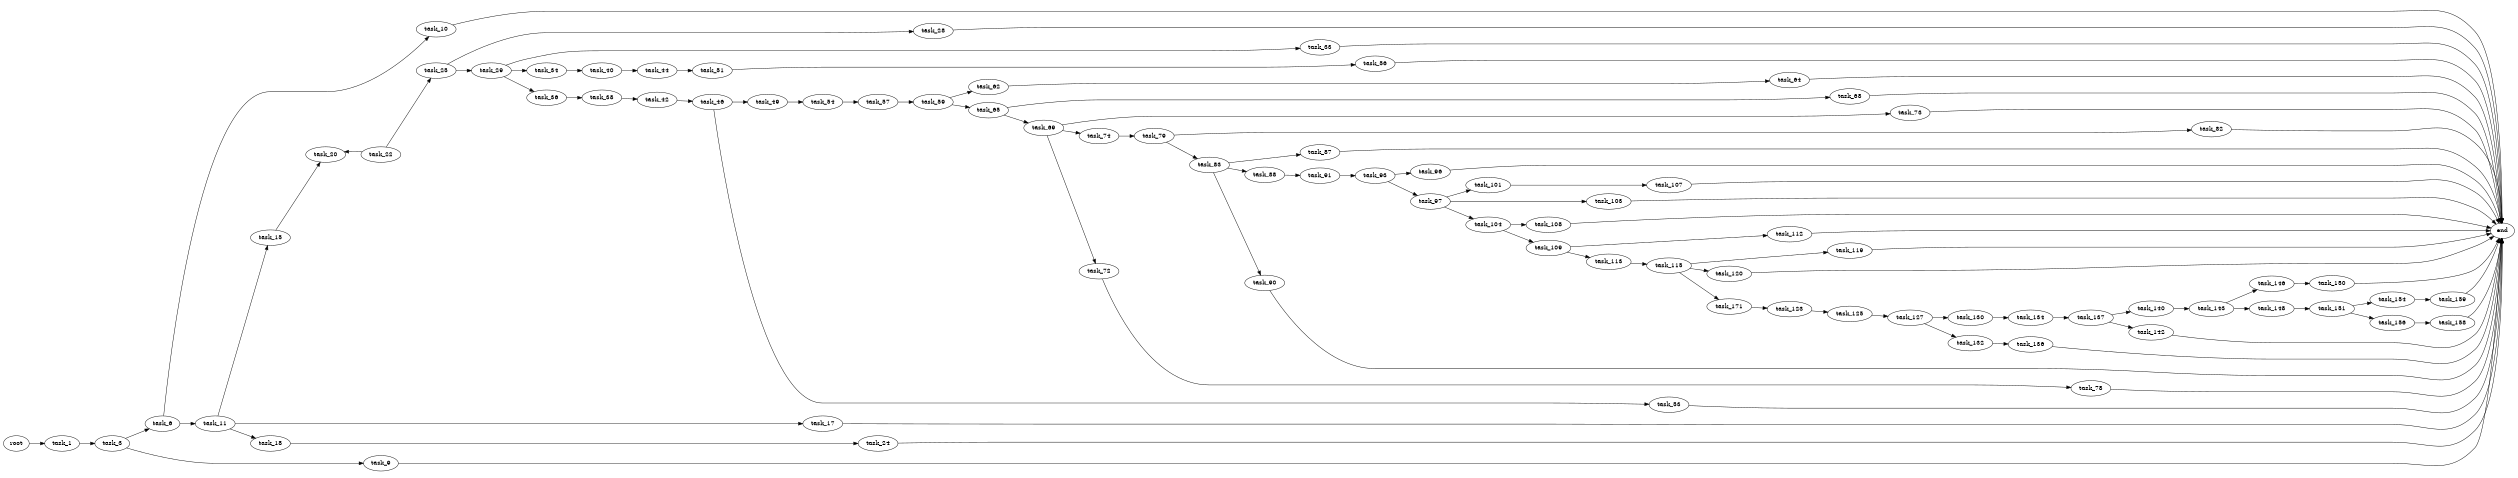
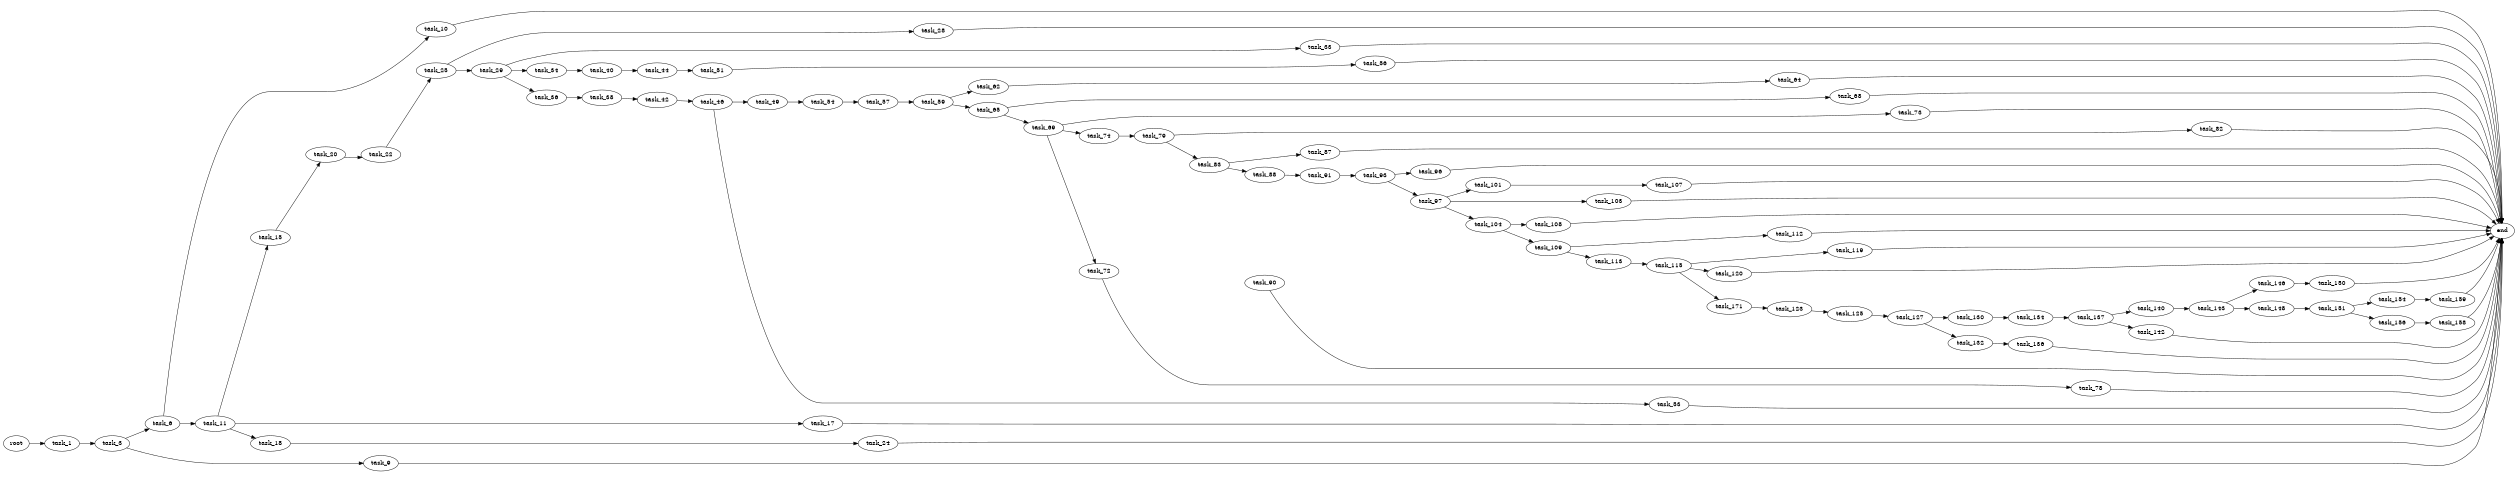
edge "task_22" -> "task_20": reversed
edge "task_83" -> "task_90": removed
